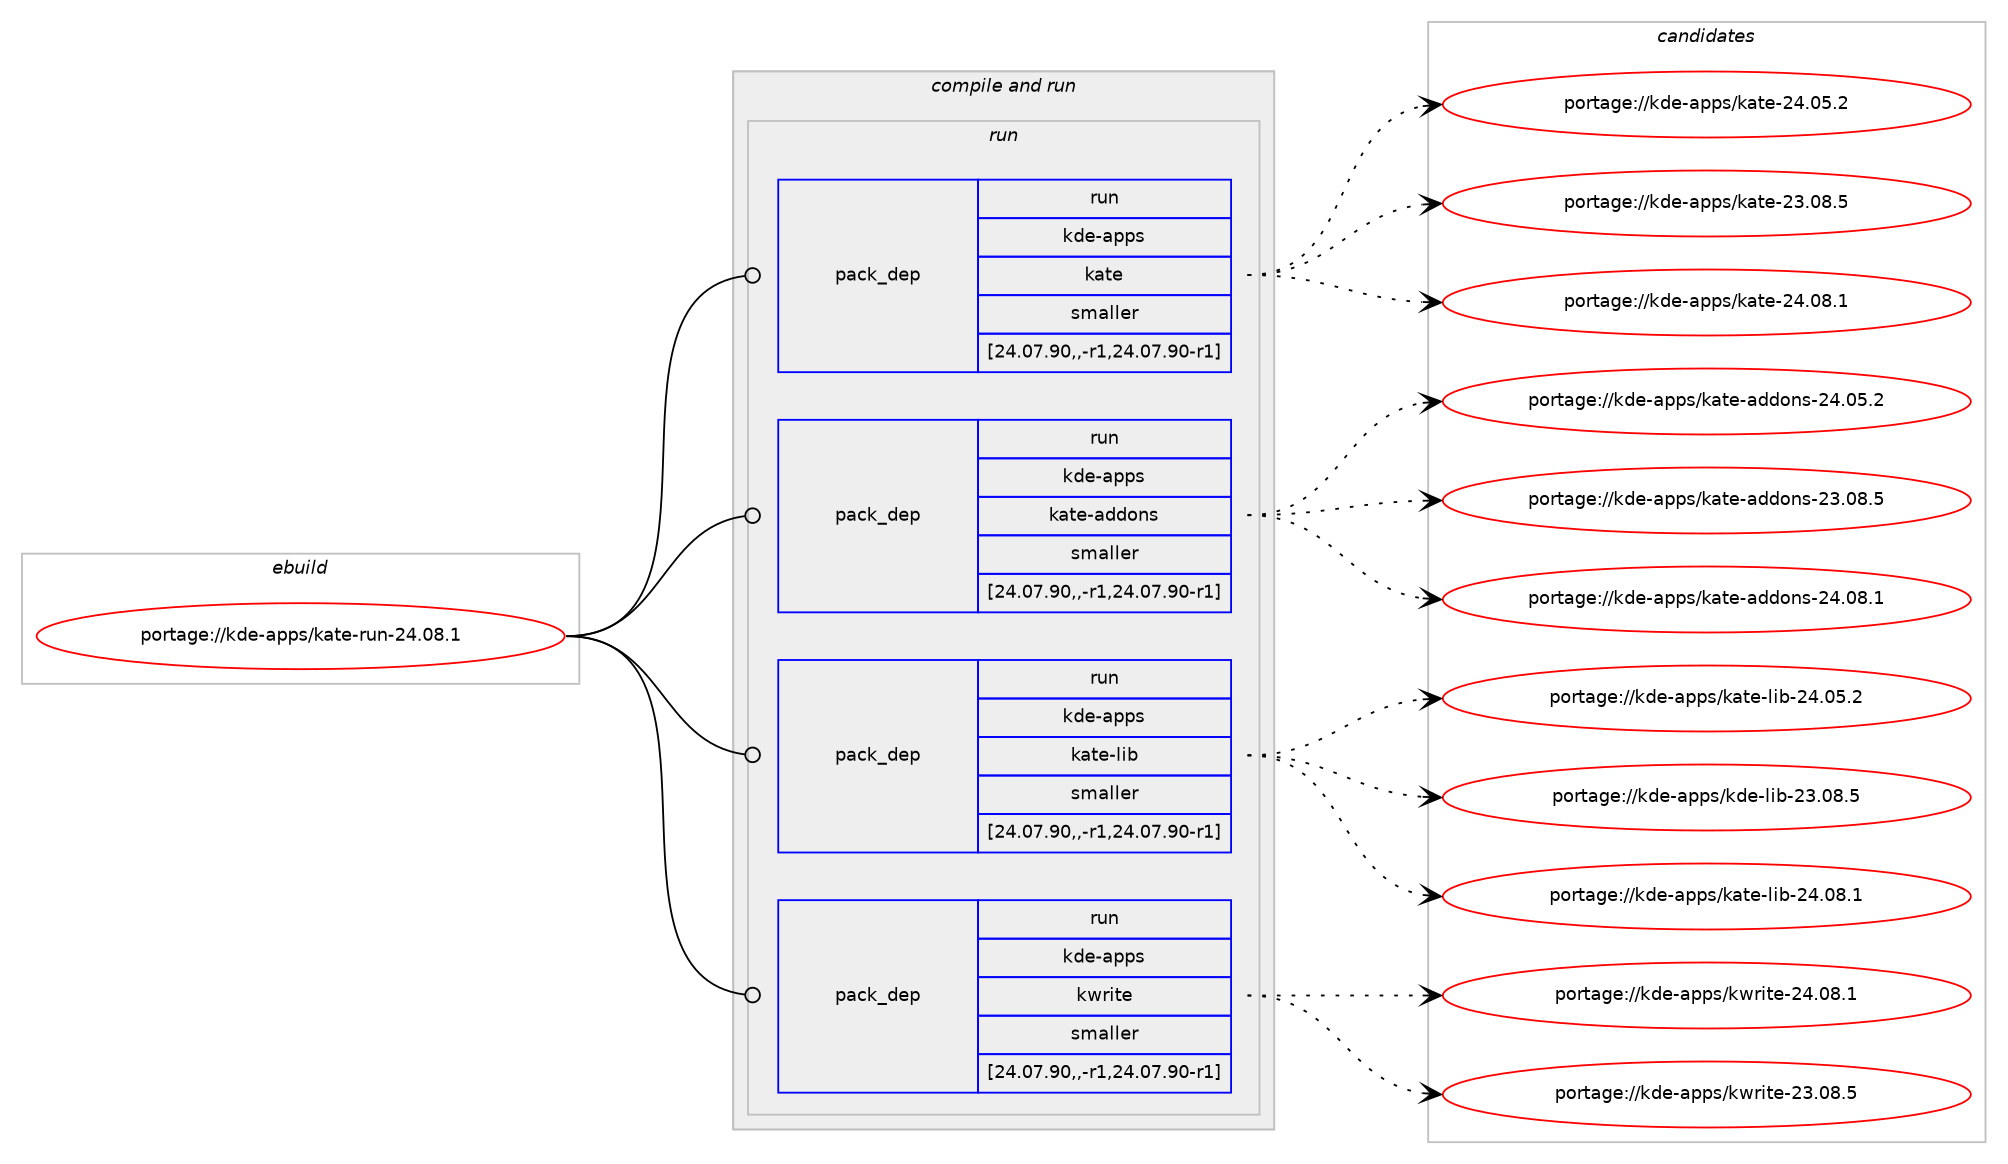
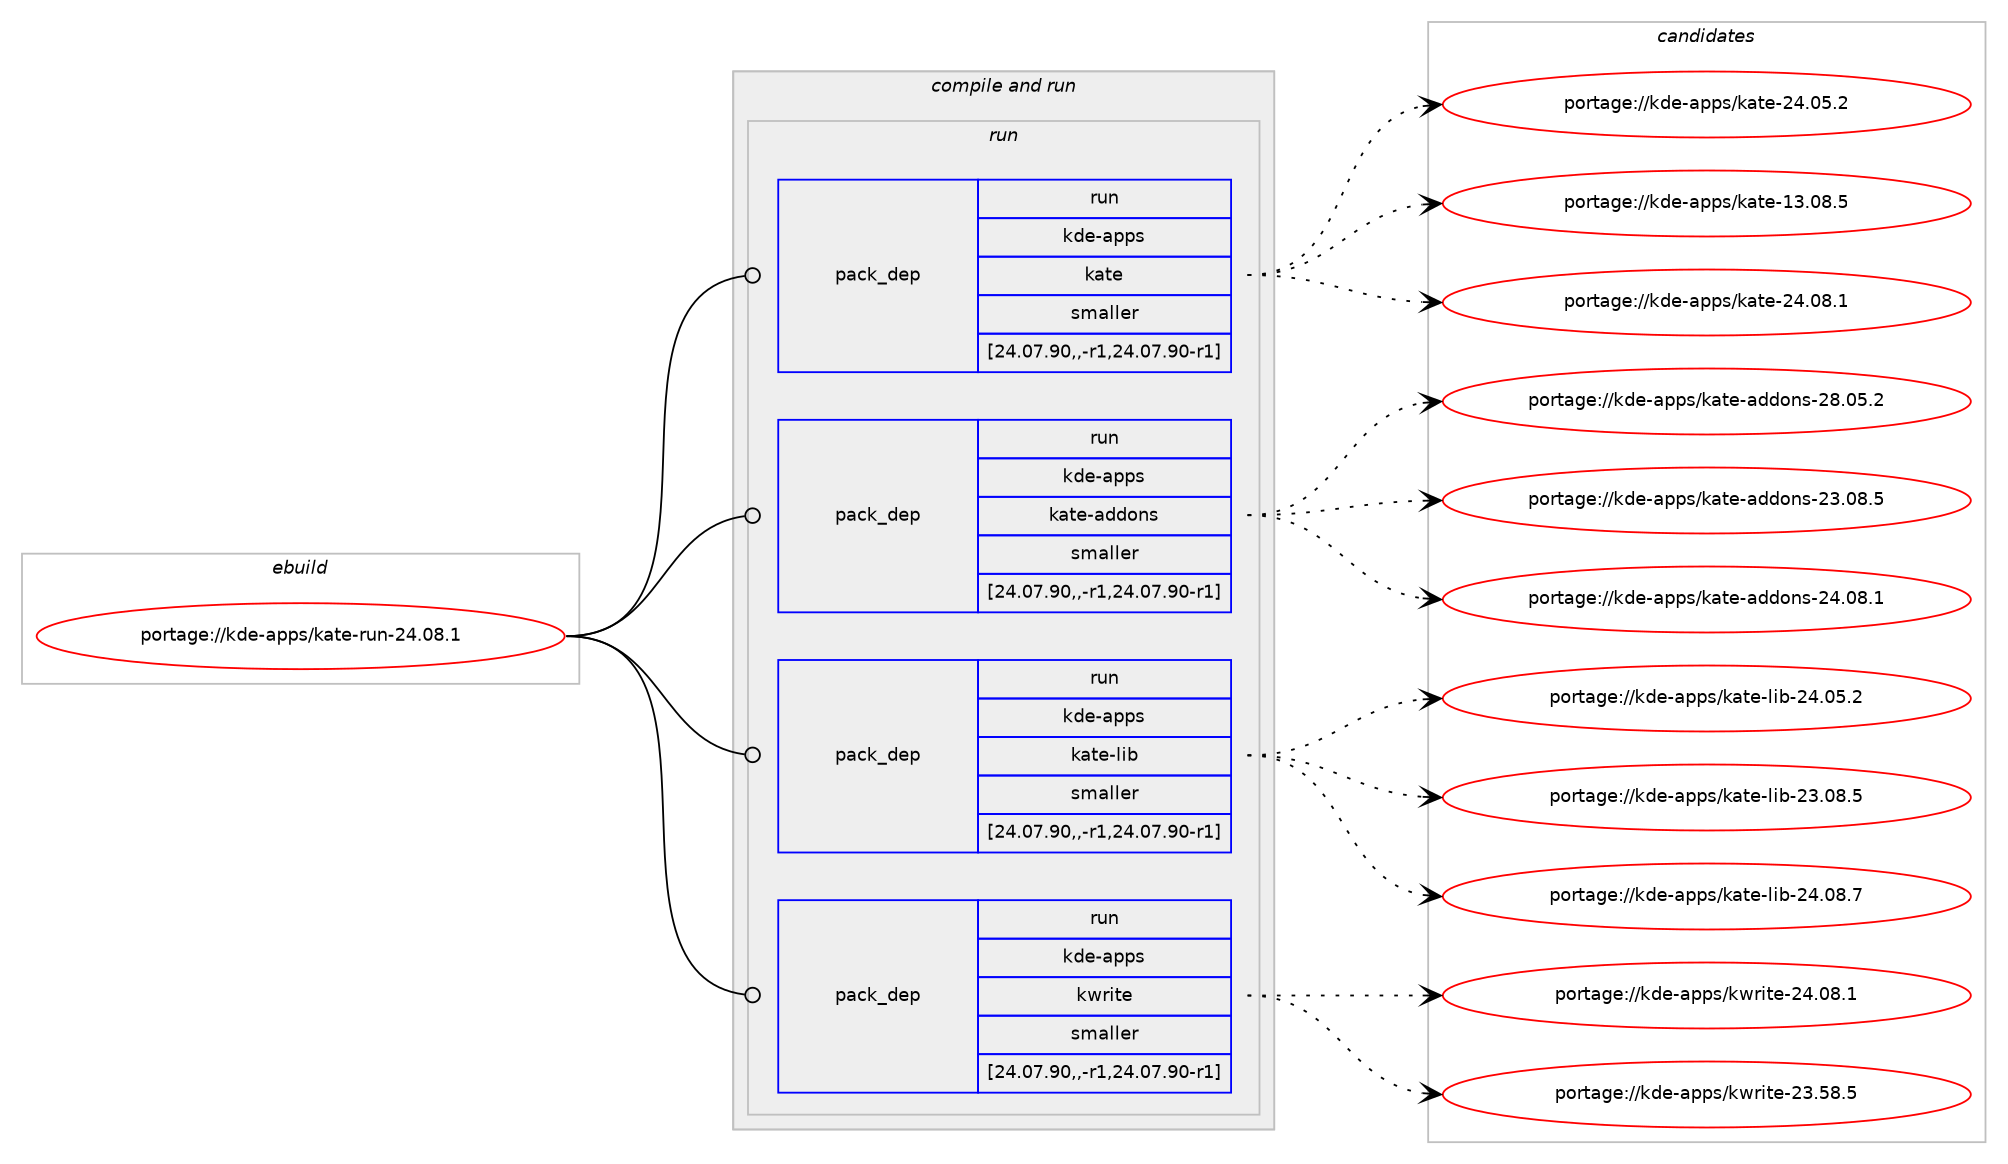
node "portage://kde-apps/kate-23.08.5": label "portage://kde-apps/kate-23.08.5" -> "portage://kde-apps/kate-13.08.5"
node "portage://kde-apps/kate-addons-24.05.2": label "portage://kde-apps/kate-addons-24.05.2" -> "portage://kde-apps/kate-addons-28.05.2"
node "portage://kde-apps/kde-lib-23.08.5": label "portage://kde-apps/kde-lib-23.08.5" -> "portage://kde-apps/kate-lib-23.08.5"
node "portage://kde-apps/kate-lib-24.08.1": label "portage://kde-apps/kate-lib-24.08.1" -> "portage://kde-apps/kate-lib-24.08.7"
node "portage://kde-apps/kwrite-23.08.5": label "portage://kde-apps/kwrite-23.08.5" -> "portage://kde-apps/kwrite-23.58.5"
